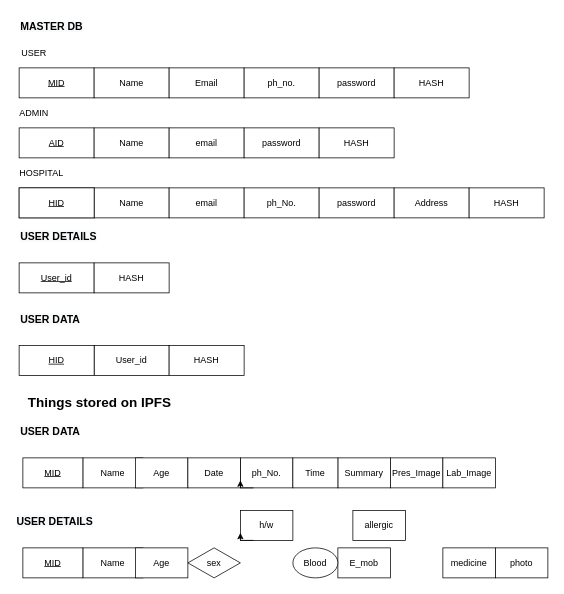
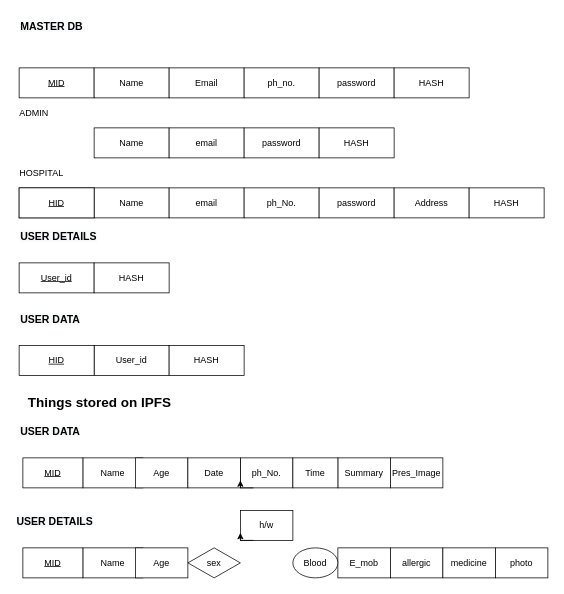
node "USER": removed
node "AID": removed
node "Lab_Image": removed
node "allergic": moved (379, 525) -> (417, 563)
